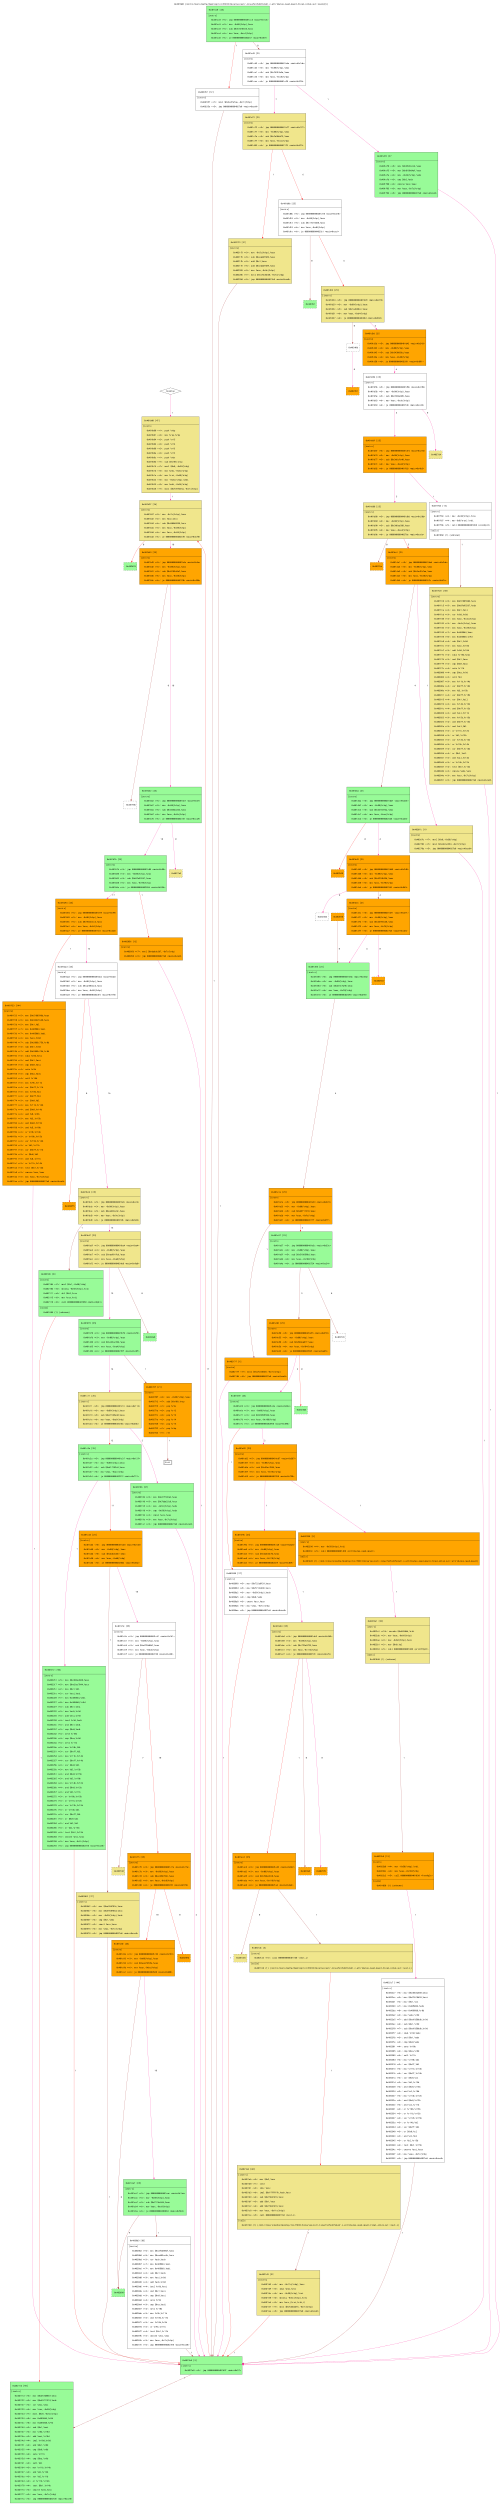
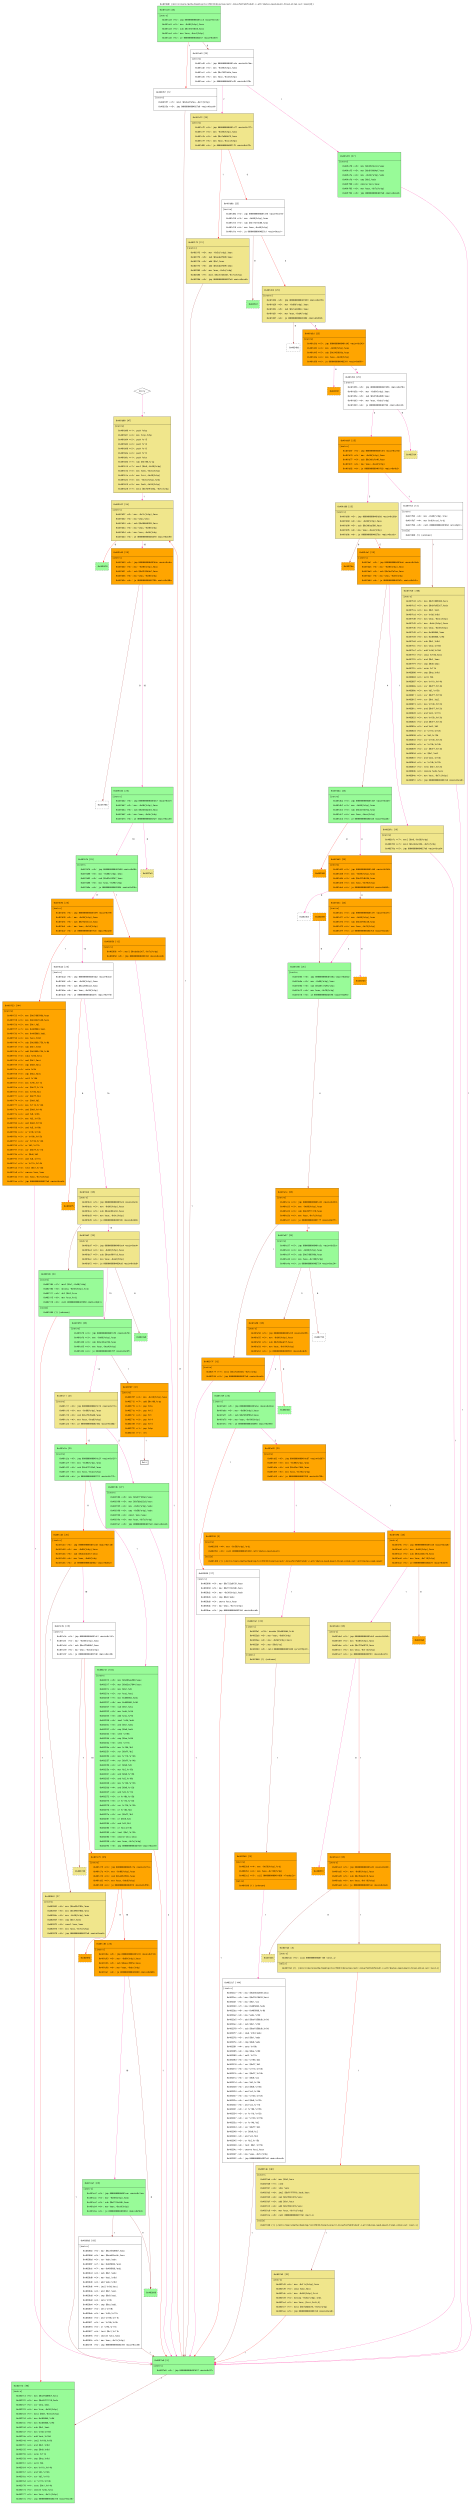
edge "0x40248d" -> "0x402391": now "0x401d3d [25]" -> "0x402391"
node "Desktop": label "Desktop" -> "Entry"
edge "0x401eb4 [25]" -> "0x4023e9": now "0x401e9b [25]" -> "0x4023e9"
